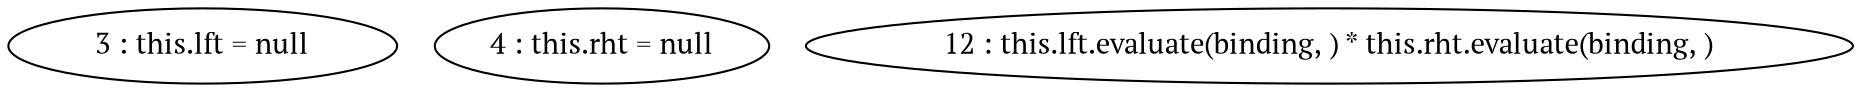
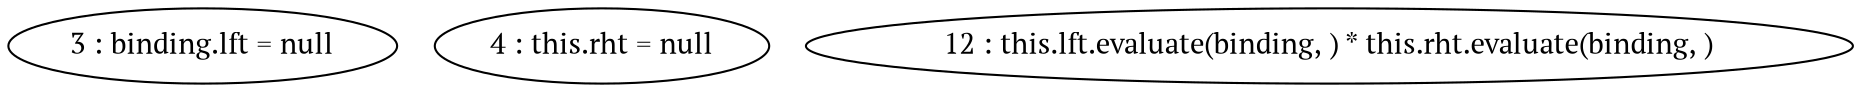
node "3 : this.lft = null": label "3 : this.lft = null" -> "3 : binding.lft = null"
